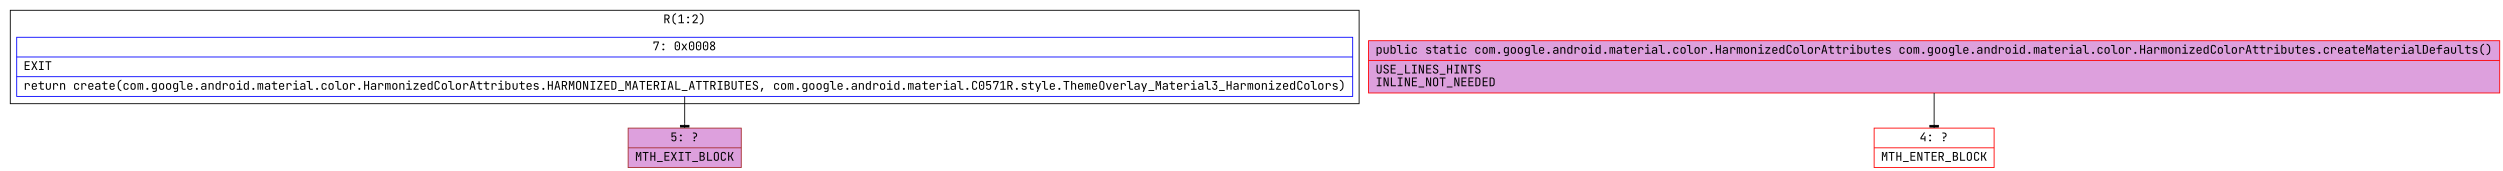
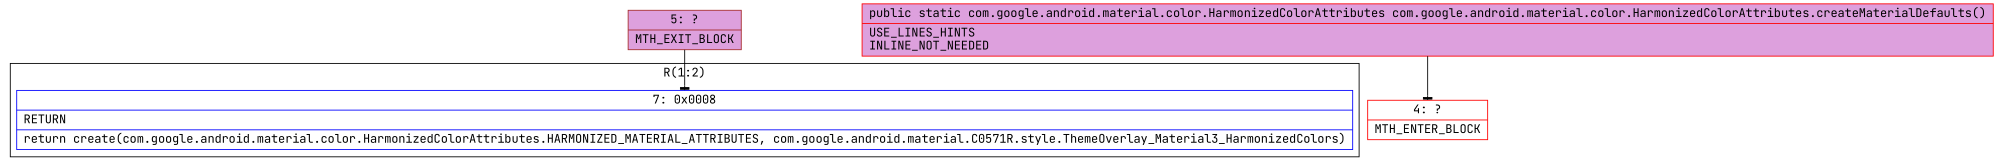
node "7: 0x0008": text "EXIT" -> "RETURN"
edge "7: 0x0008" -> "5: ?": reversed
